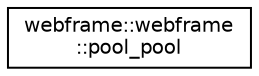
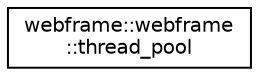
node "webframe::webframe ::pool_pool": label "webframe::webframe ::pool_pool" -> "webframe::webframe ::thread_pool"
